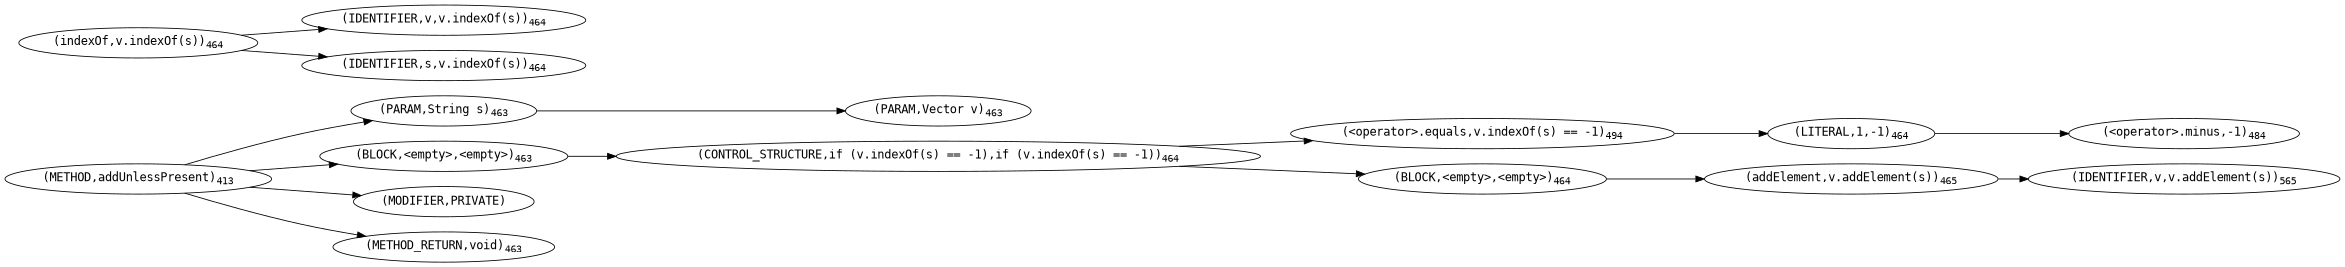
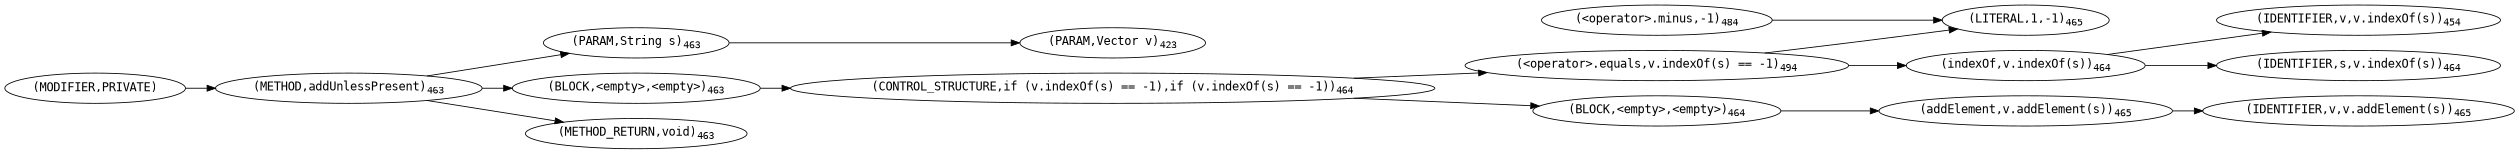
node "(IDENTIFIER,v,v.indexOf(s))": text "464" -> "454"
edge "(<operator>.equals,v.indexOf(s) == -1)" -> "(indexOf,v.indexOf(s))": added
node "(PARAM,Vector v)": text "463" -> "423"
node "(LITERAL,1,-1)": text "464" -> "465"
edge "(LITERAL,1,-1)" -> "(<operator>.minus,-1)": reversed
node "(METHOD,addUnlessPresent)": text "413" -> "463"
node "(IDENTIFIER,v,v.addElement(s))": text "565" -> "465"
edge "(METHOD,addUnlessPresent)" -> "(MODIFIER,PRIVATE)": reversed
